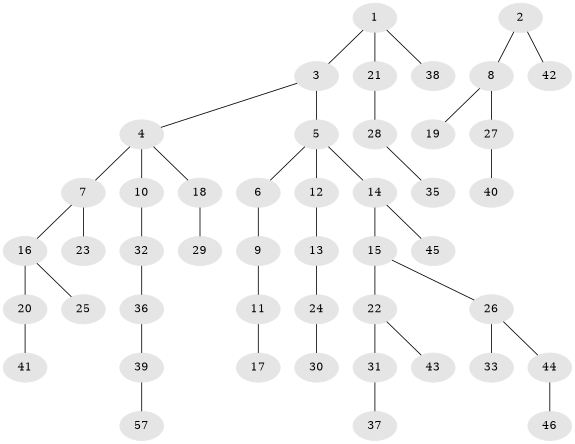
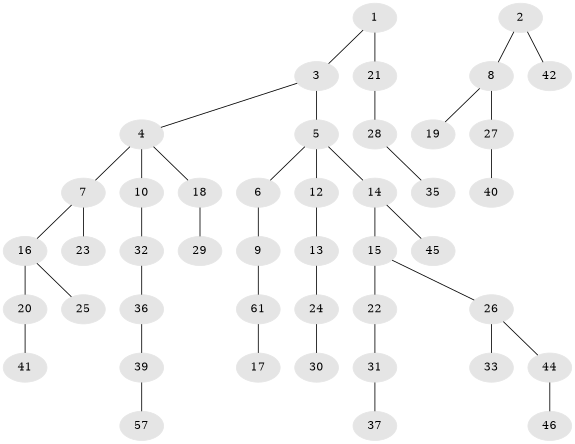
node "38": removed
node "11": label "11" -> "61"
node "43": removed
